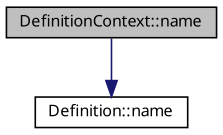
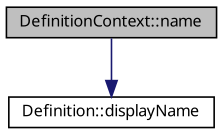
node "Definition::name": label "Definition::name" -> "Definition::displayName"
